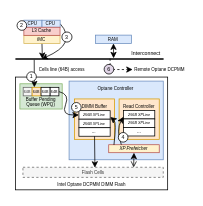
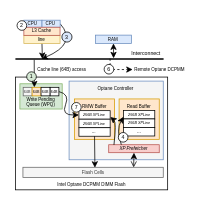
node "L3 Cache": fillcolor #f8cecc -> #ffe6cc
node "3": fillcolor #ffffff -> #dae8fc
node "iMC": label "iMC" -> "line"
node "Cells line (64B) access": label "Cells line (64B) access" -> "Cache line (64B) access"
node "6": fillcolor #e1d5e7 -> #ffffff
node "1": fillcolor #ffffff -> #d5e8d4
node "Buffer Pending Queue (WPQ)": label "Buffer Pending Queue (WPQ)" -> "Write Pending Queue (WPQ)"
node "5": label "5" -> "7"
node "DIMM Buffer": label "DIMM Buffer" -> "RMW Buffer"
node "Read Controller": label "Read Controller" -> "Read Buffer"
node "Optane Controller": fillcolor #dae8fc -> #f5f5f5
node "XP Prefetcher": fillcolor #fff2cc -> #f8cecc
node "Flash Cells": style dashed -> solid
